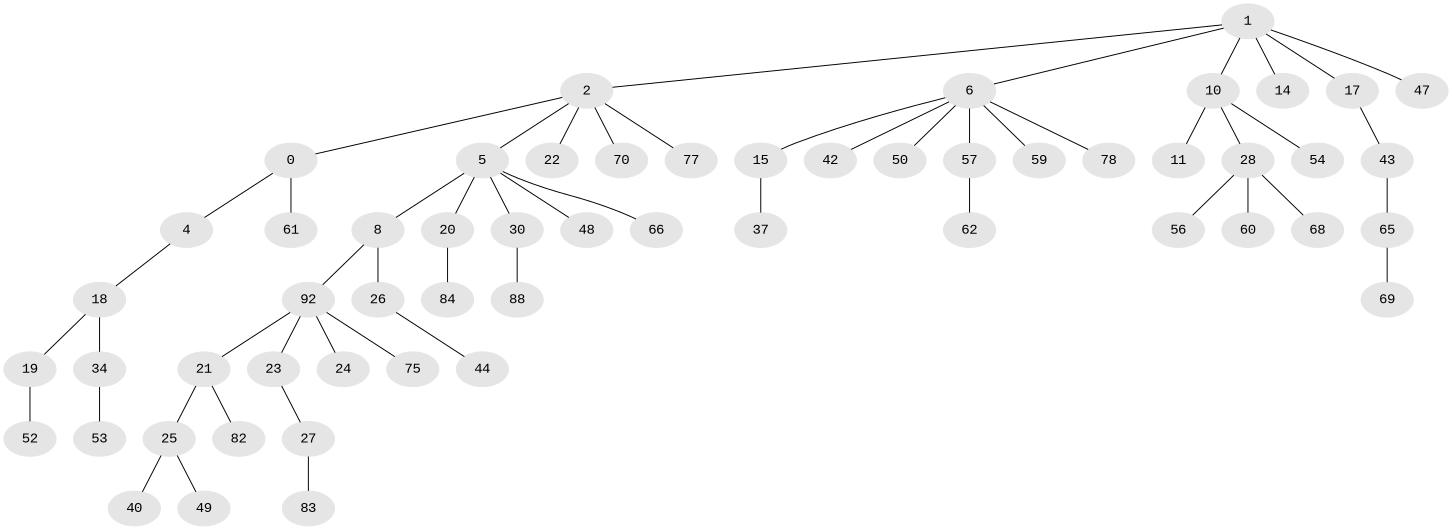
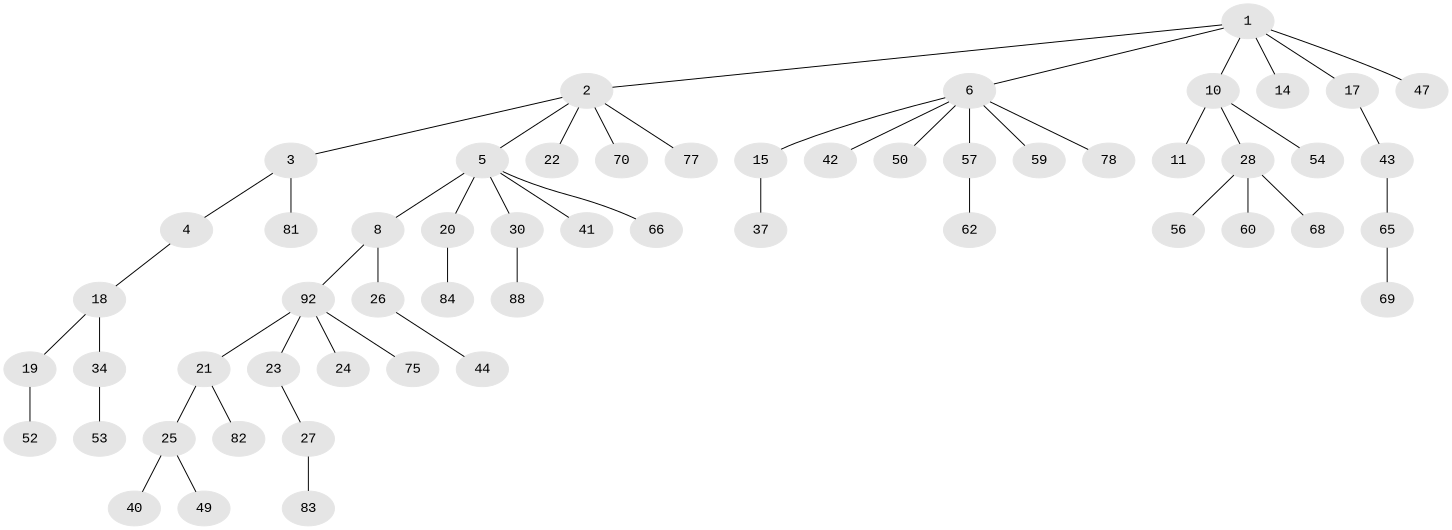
node "0": label "0" -> "3"
node "61": label "61" -> "81"
node "48": label "48" -> "41"
